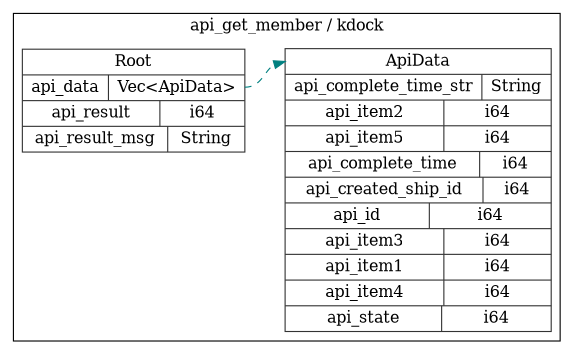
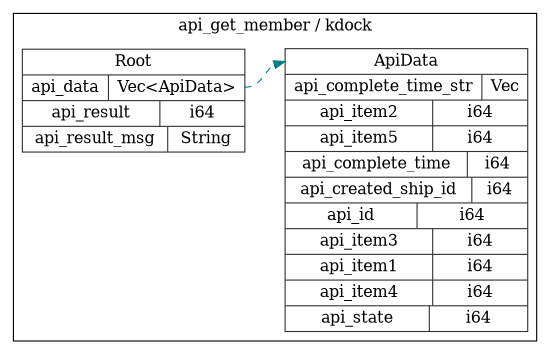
node "ApiData": text "String" -> "Vec"
